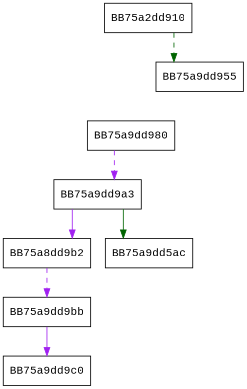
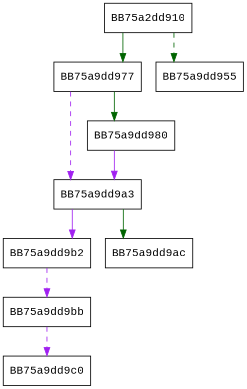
node "BB75a9dd977": added
edge "BB75a9dd980" -> "BB75a9dd9a3": style dashed -> solid
node "BB75a8dd9b2": label "BB75a8dd9b2" -> "BB75a9dd9b2"
node "BB75a9dd5ac": label "BB75a9dd5ac" -> "BB75a9dd9ac"
edge "BB75a9dd9bb" -> "BB75a9dd9c0": style solid -> dashed
